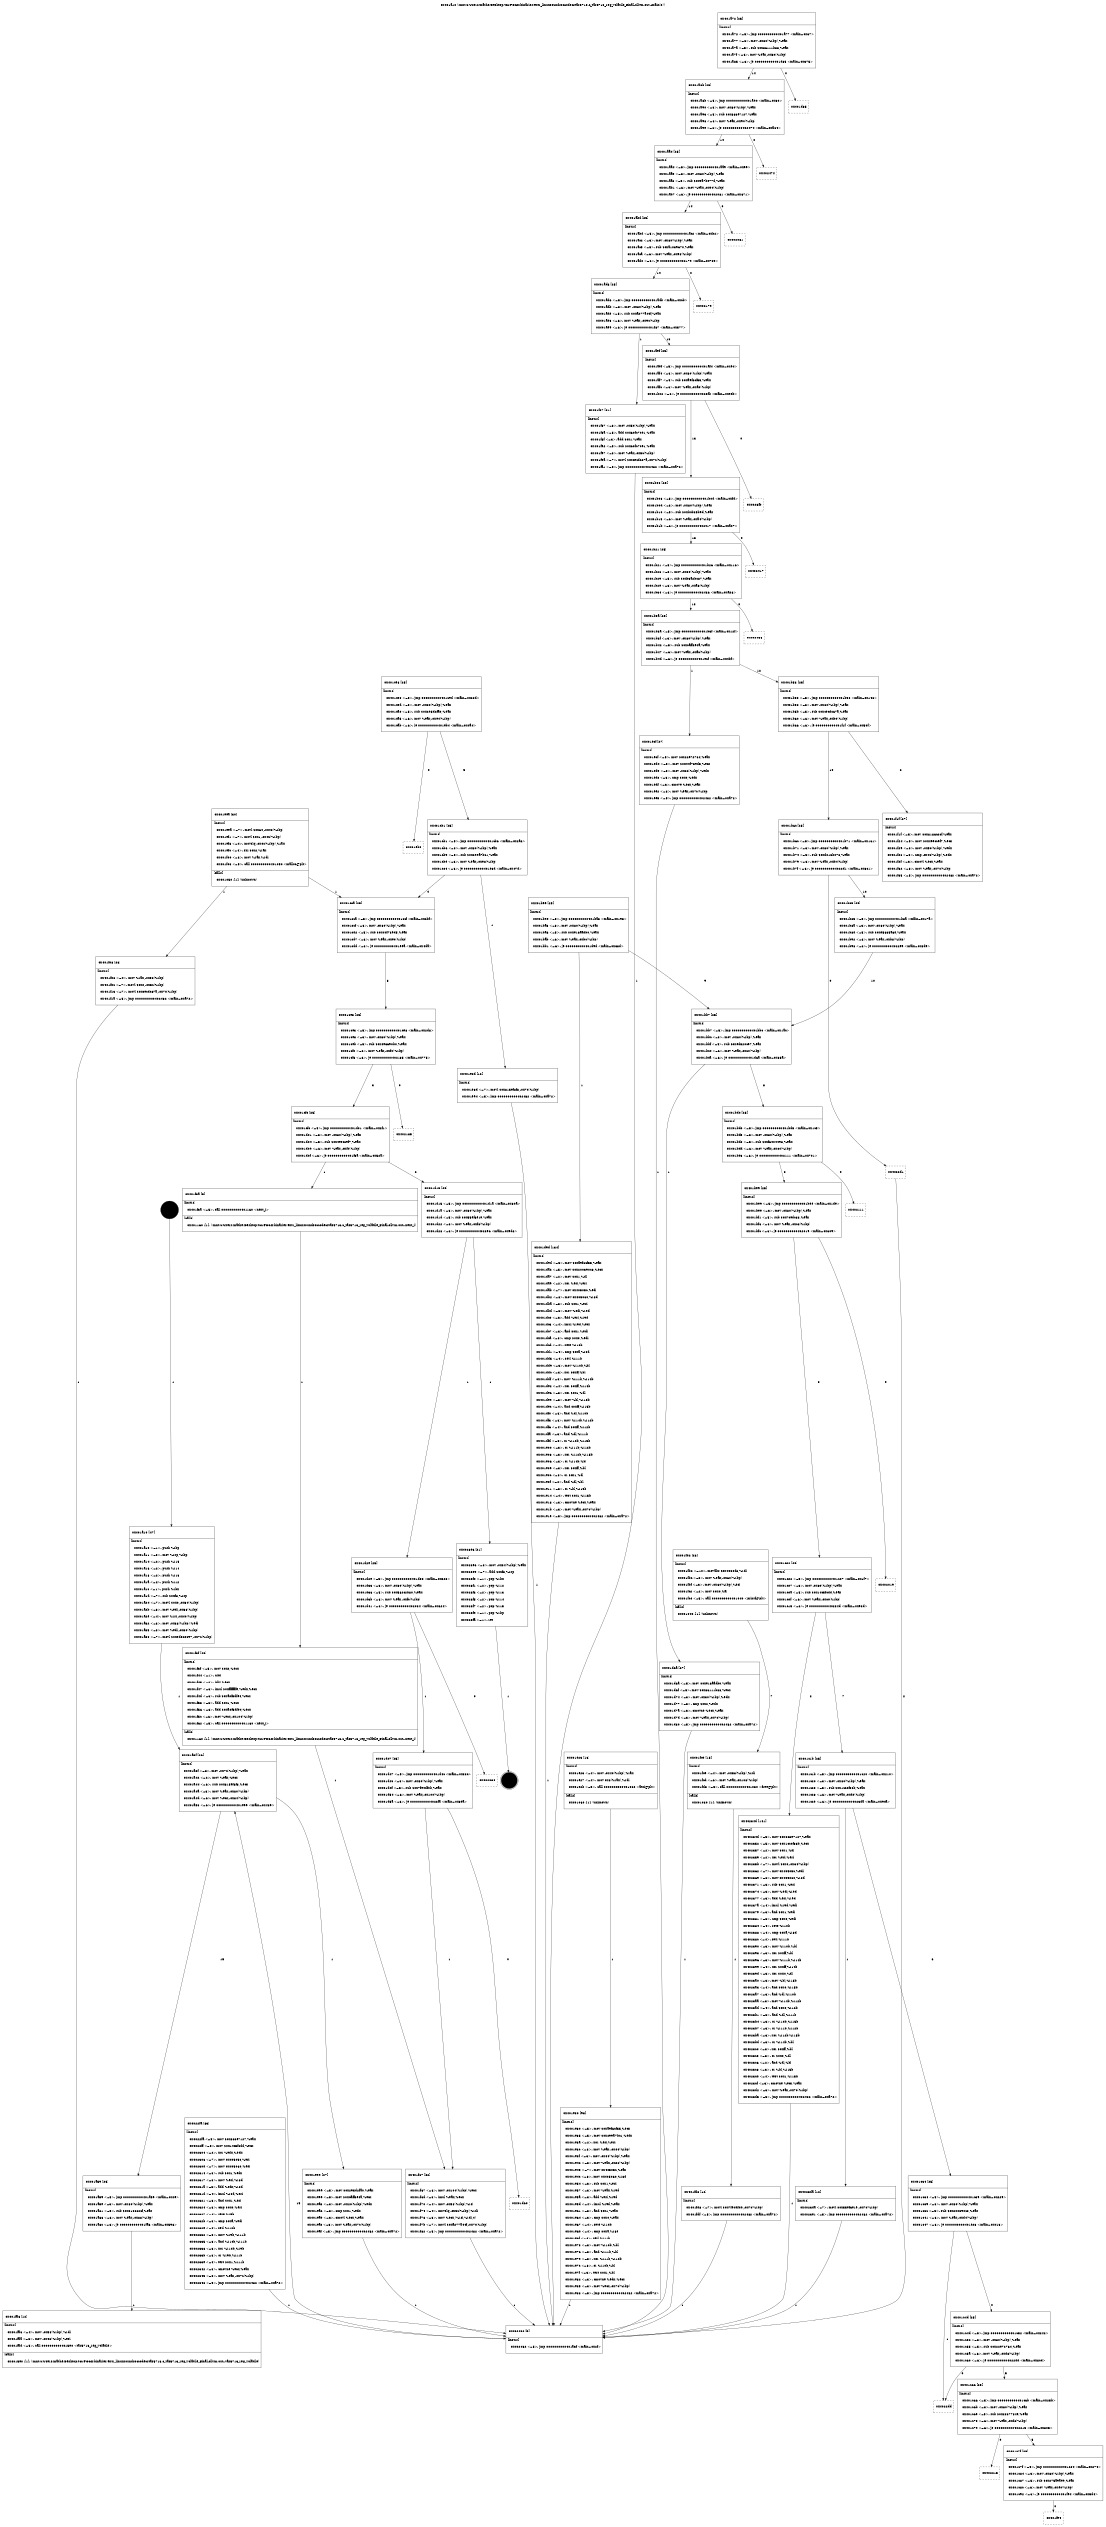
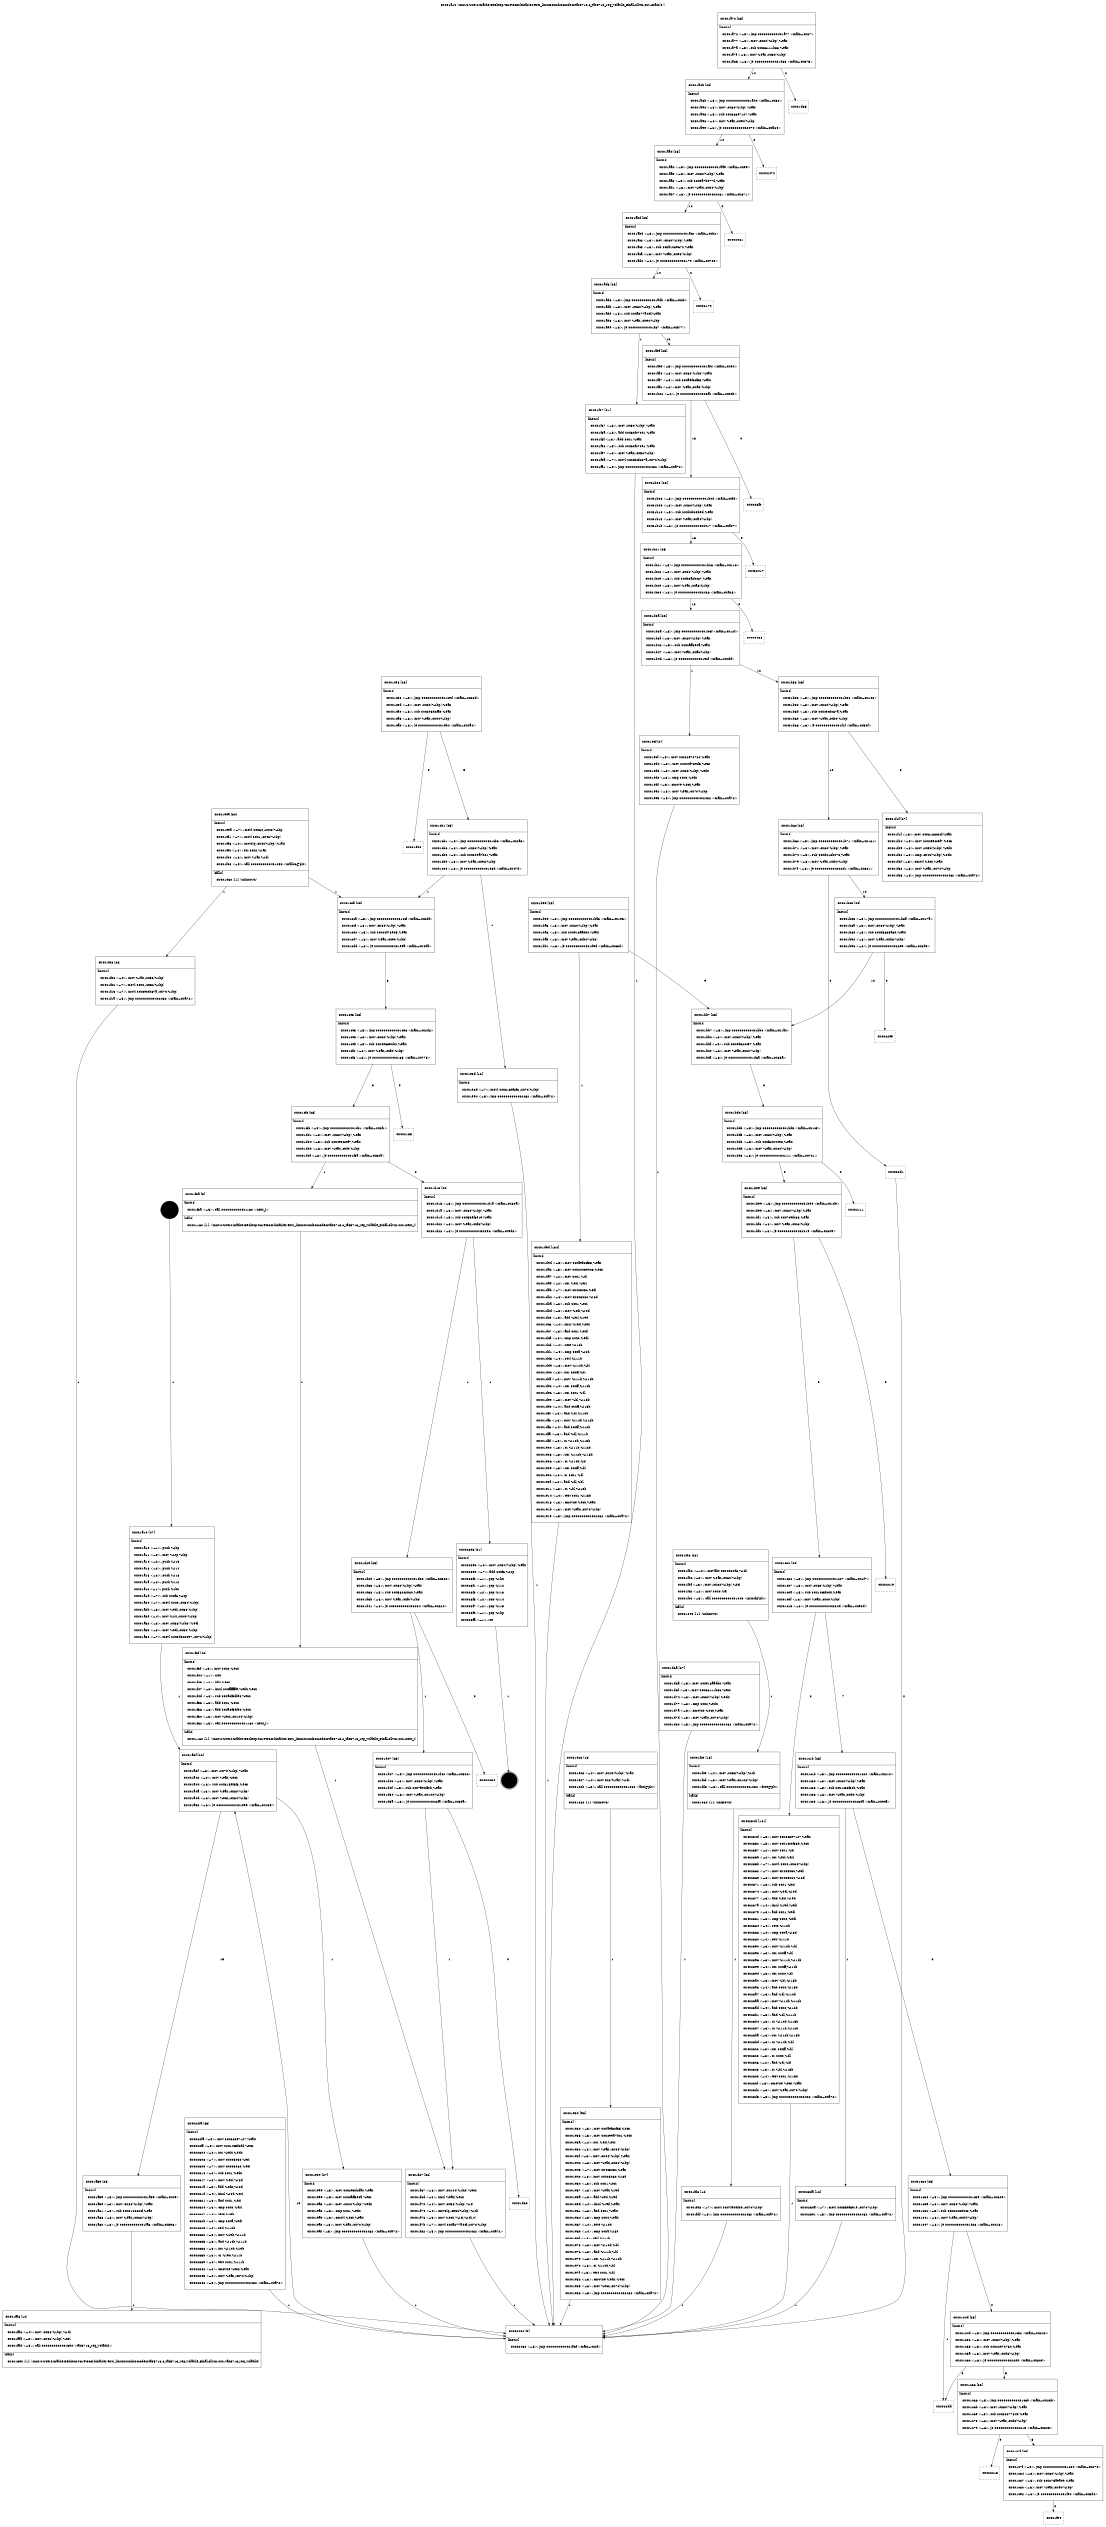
edge "0x401cb1 [25]" -> "0x401cca [25]": label " 4" -> " 1"
node "0x4022e9": added
edge "0x401bb7 [25]" -> "0x401d6a [27]": removed, label "1"
edge "0x401fb2 [23]" -> "0x401fc9 [15]": label " 7" -> " 1"
